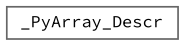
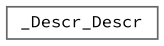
node "_PyArray_Descr": label "_PyArray_Descr" -> "_Descr_Descr"
